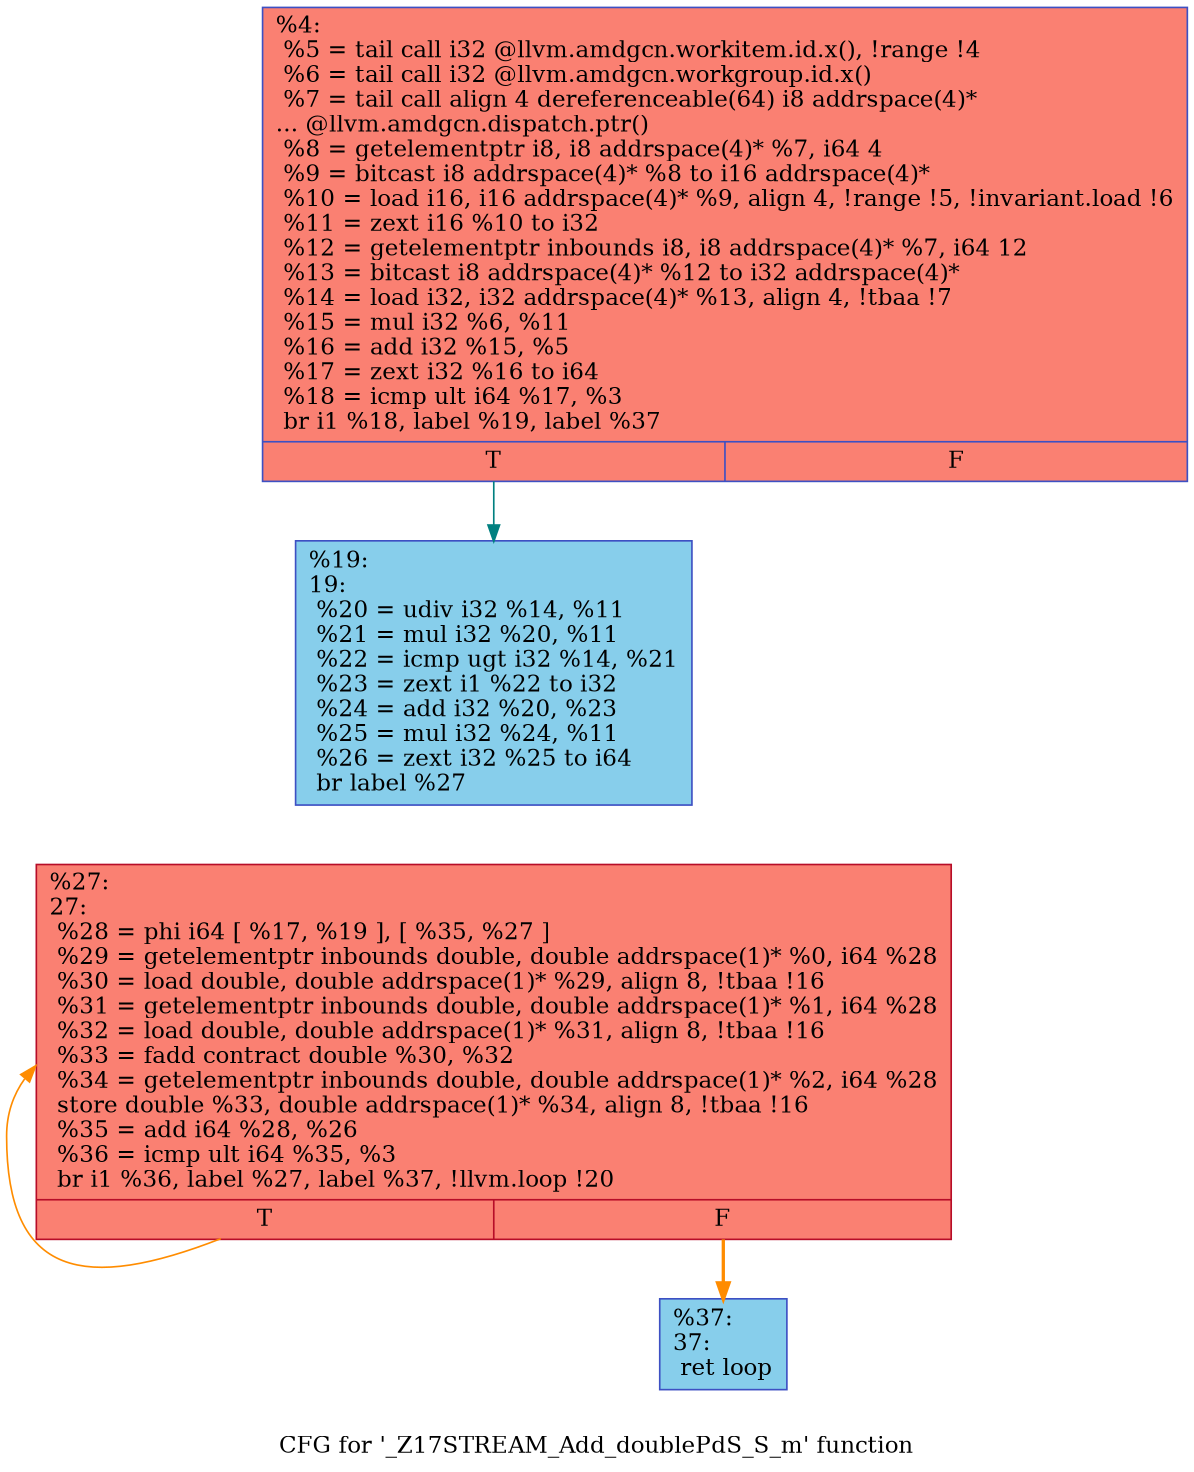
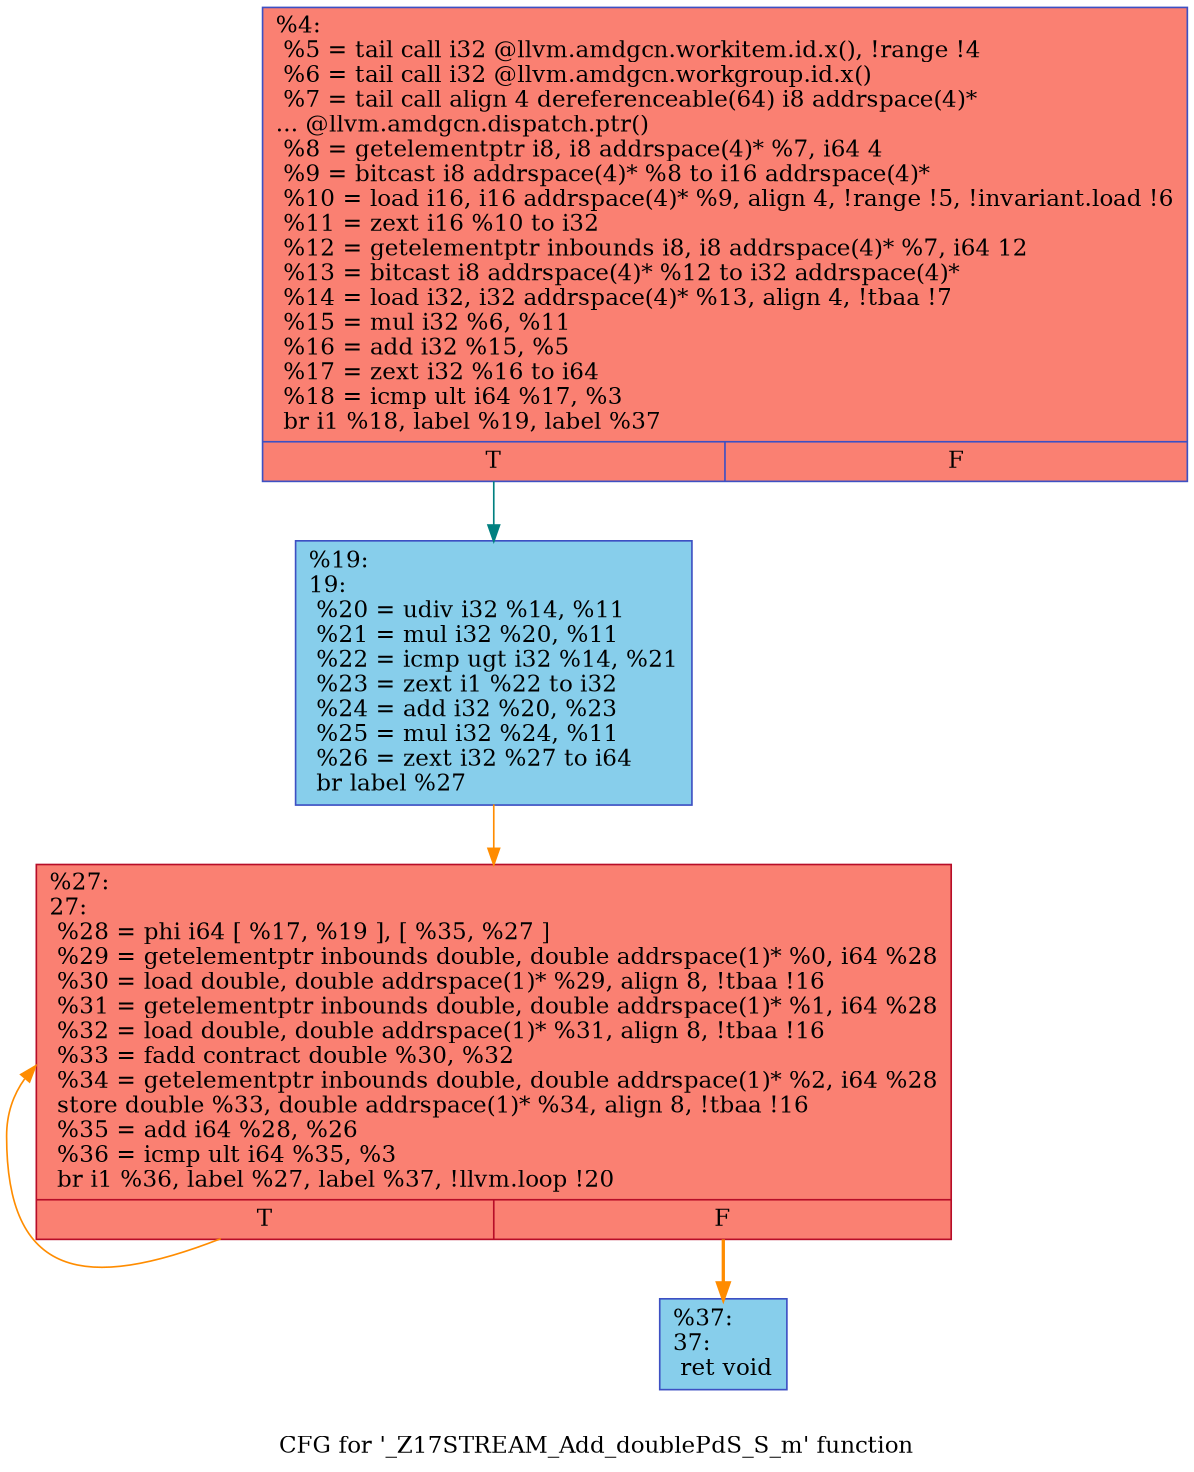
node "%19:": text "%26 = zext i32 %25 to i64" -> "%26 = zext i32 %27 to i64"
edge "%19:" -> "%27:": added
node "%37:": text "ret loop" -> "ret void"
